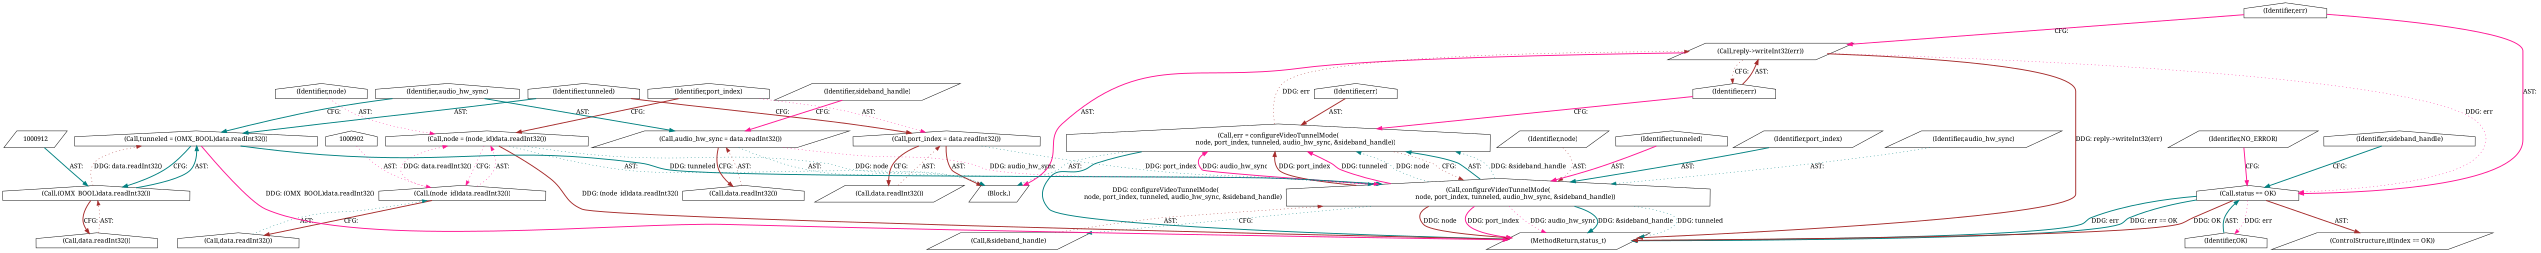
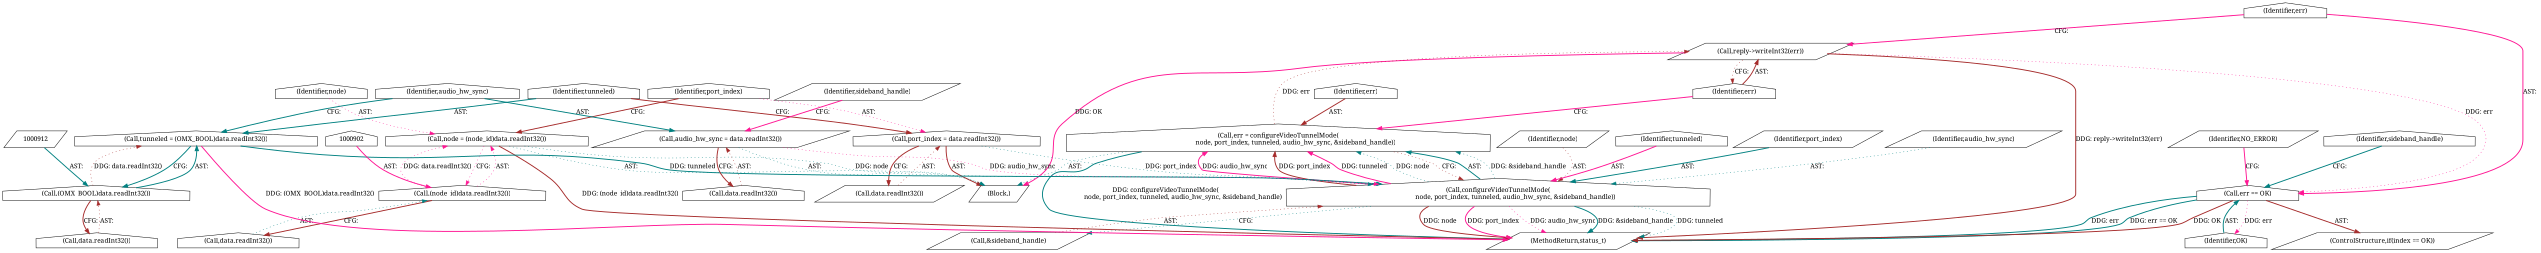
edge "(Call,reply->writeInt32(err))" -> "(Block,)": label "AST: " -> "DDG: OK"
edge "1000902" -> "(Call,(node_id)data.readInt32())": style dotted -> bold
node "(Call,status == OK)": label "(Call,status == OK)" -> "(Call,err == OK)"
